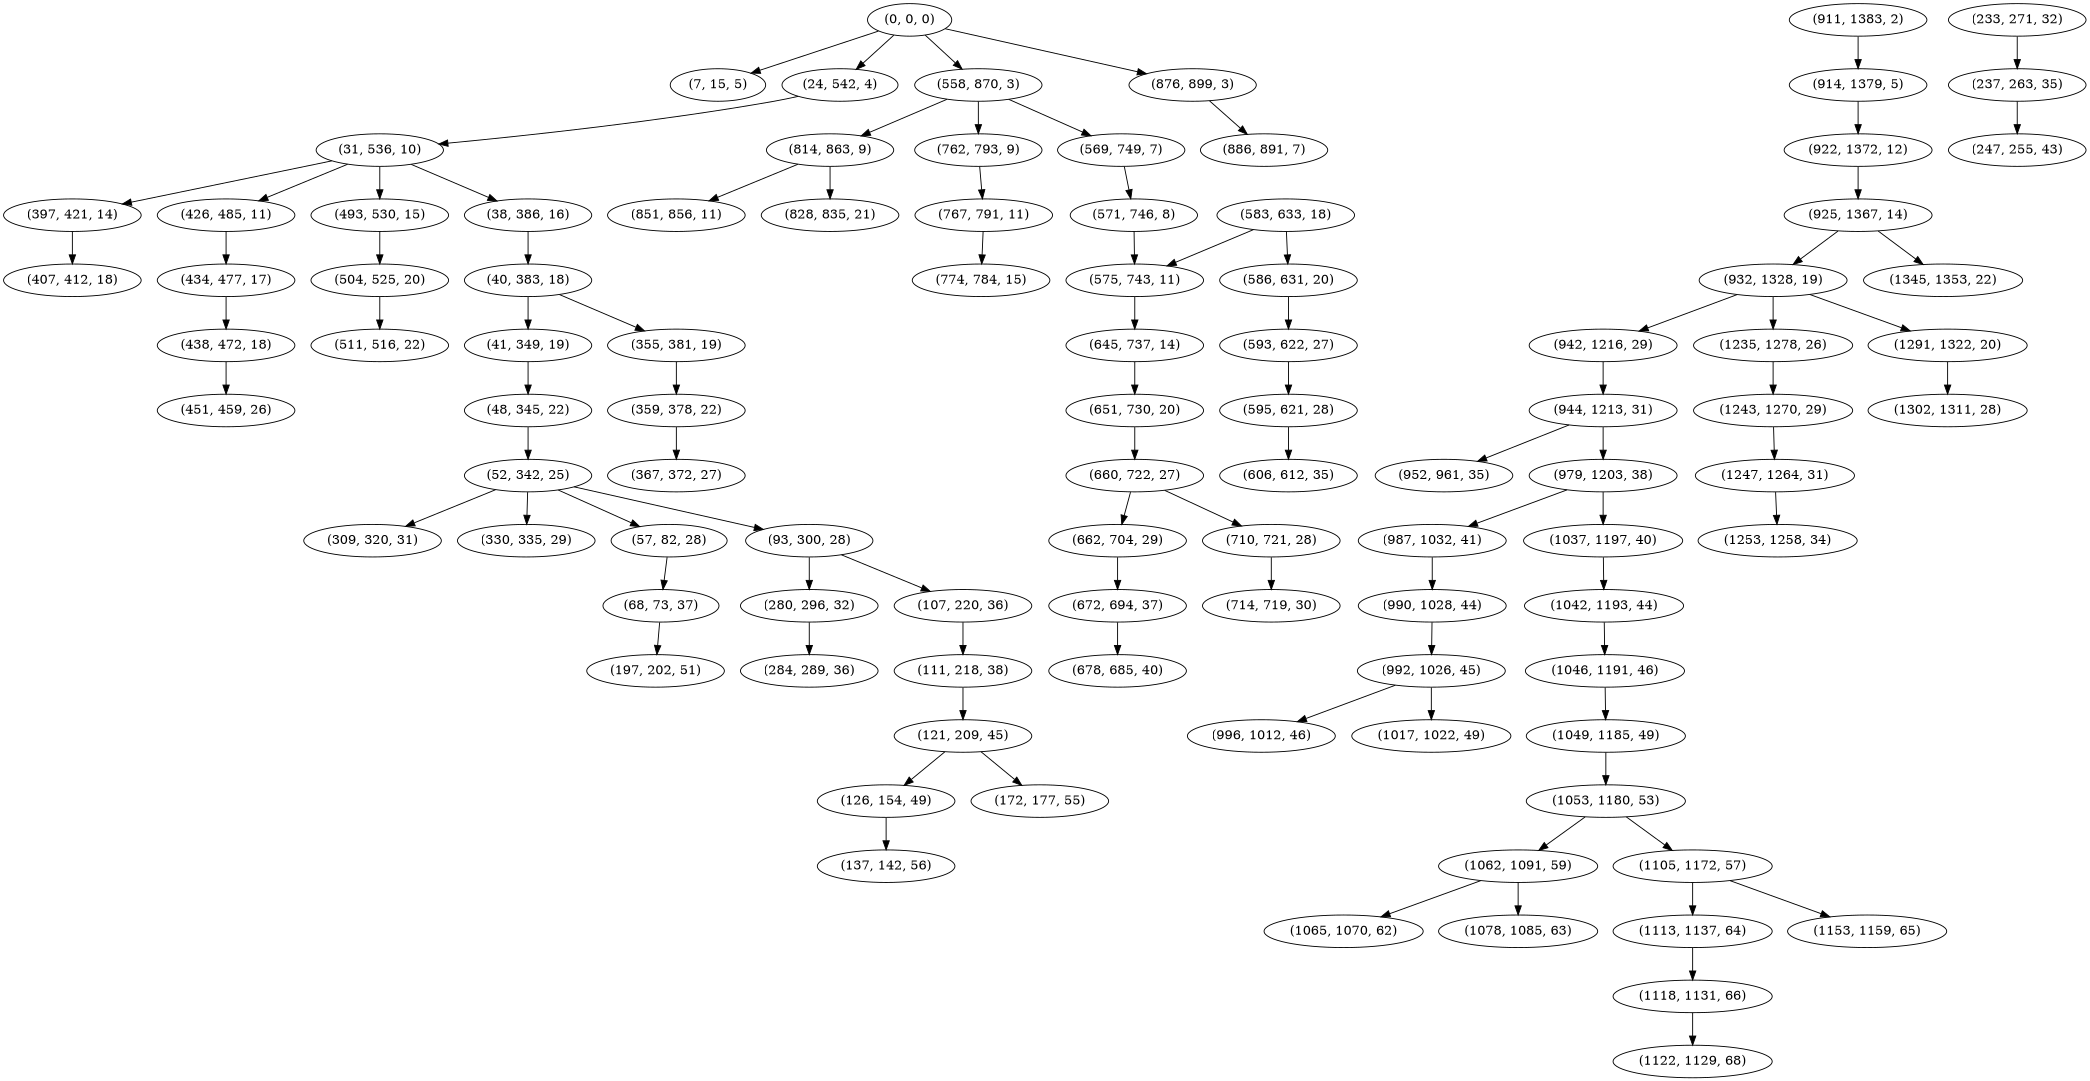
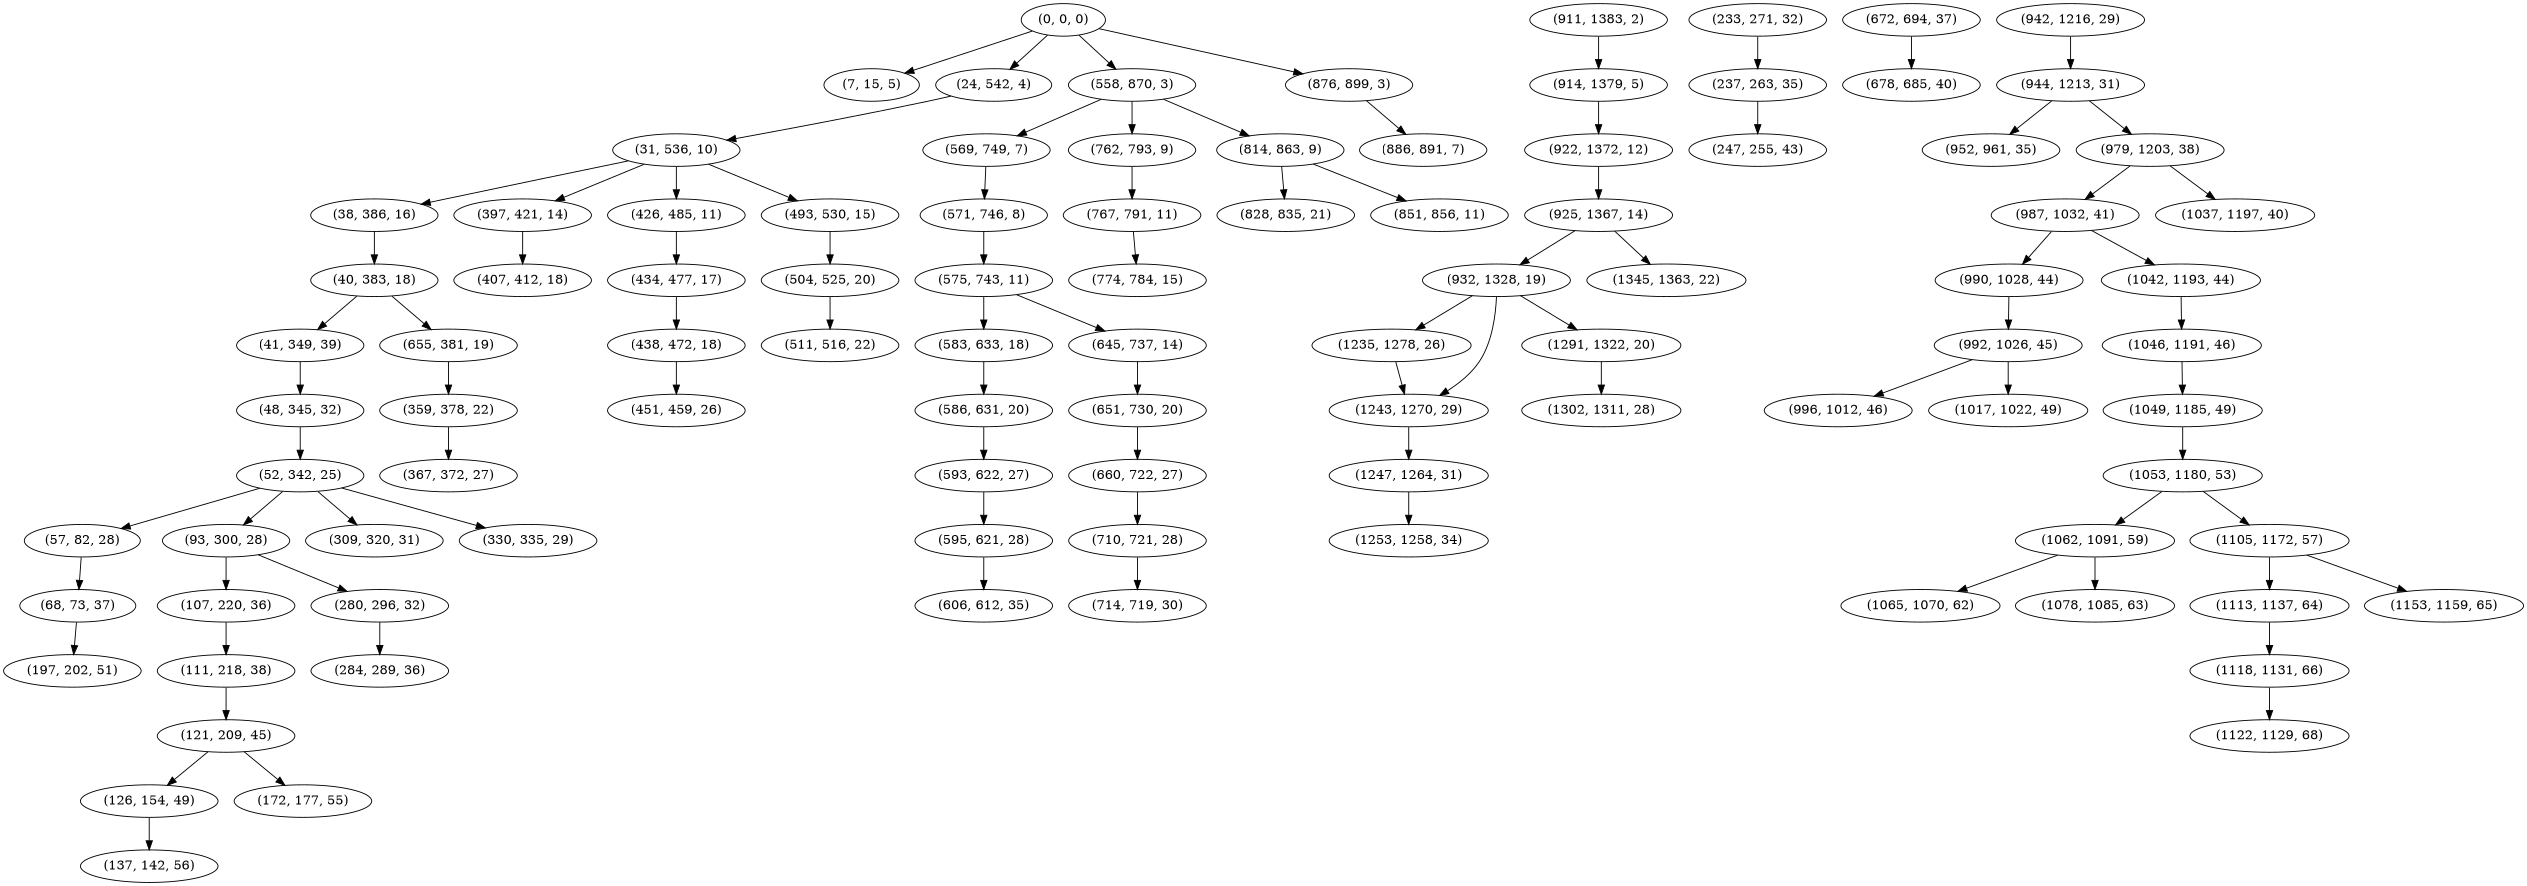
edge "(583, 633, 18)" -> "(575, 743, 11)": reversed
node "(1345, 1353, 22)": label "(1345, 1353, 22)" -> "(1345, 1363, 22)"
edge "(932, 1328, 19)" -> "(942, 1216, 29)": now "(932, 1328, 19)" -> "(1243, 1270, 29)"
node "(41, 349, 19)": label "(41, 349, 19)" -> "(41, 349, 39)"
node "(355, 381, 19)": label "(355, 381, 19)" -> "(655, 381, 19)"
node "(48, 345, 22)": label "(48, 345, 22)" -> "(48, 345, 32)"
node "(662, 704, 29)": removed
edge "(1037, 1197, 40)" -> "(1042, 1193, 44)": now "(987, 1032, 41)" -> "(1042, 1193, 44)"
